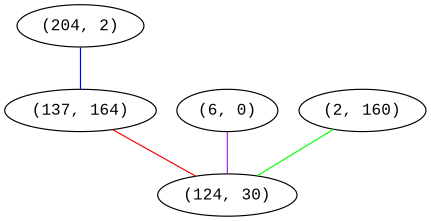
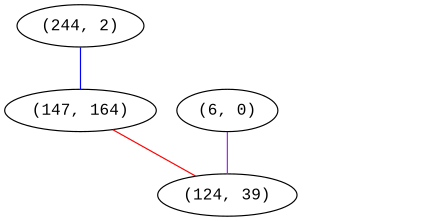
node "(204, 2)": label "(204, 2)" -> "(244, 2)"
node "(137, 164)": label "(137, 164)" -> "(147, 164)"
node "(2, 160)": removed
node "(124, 30)": label "(124, 30)" -> "(124, 39)"
